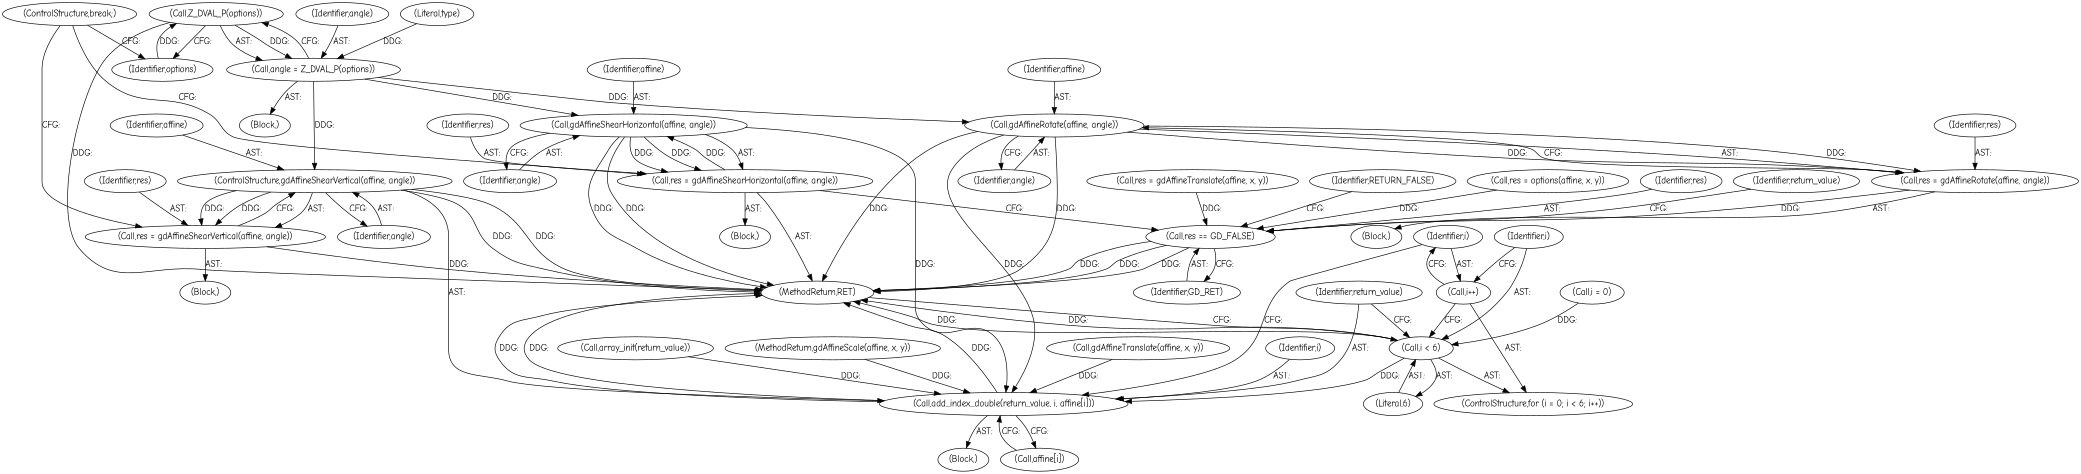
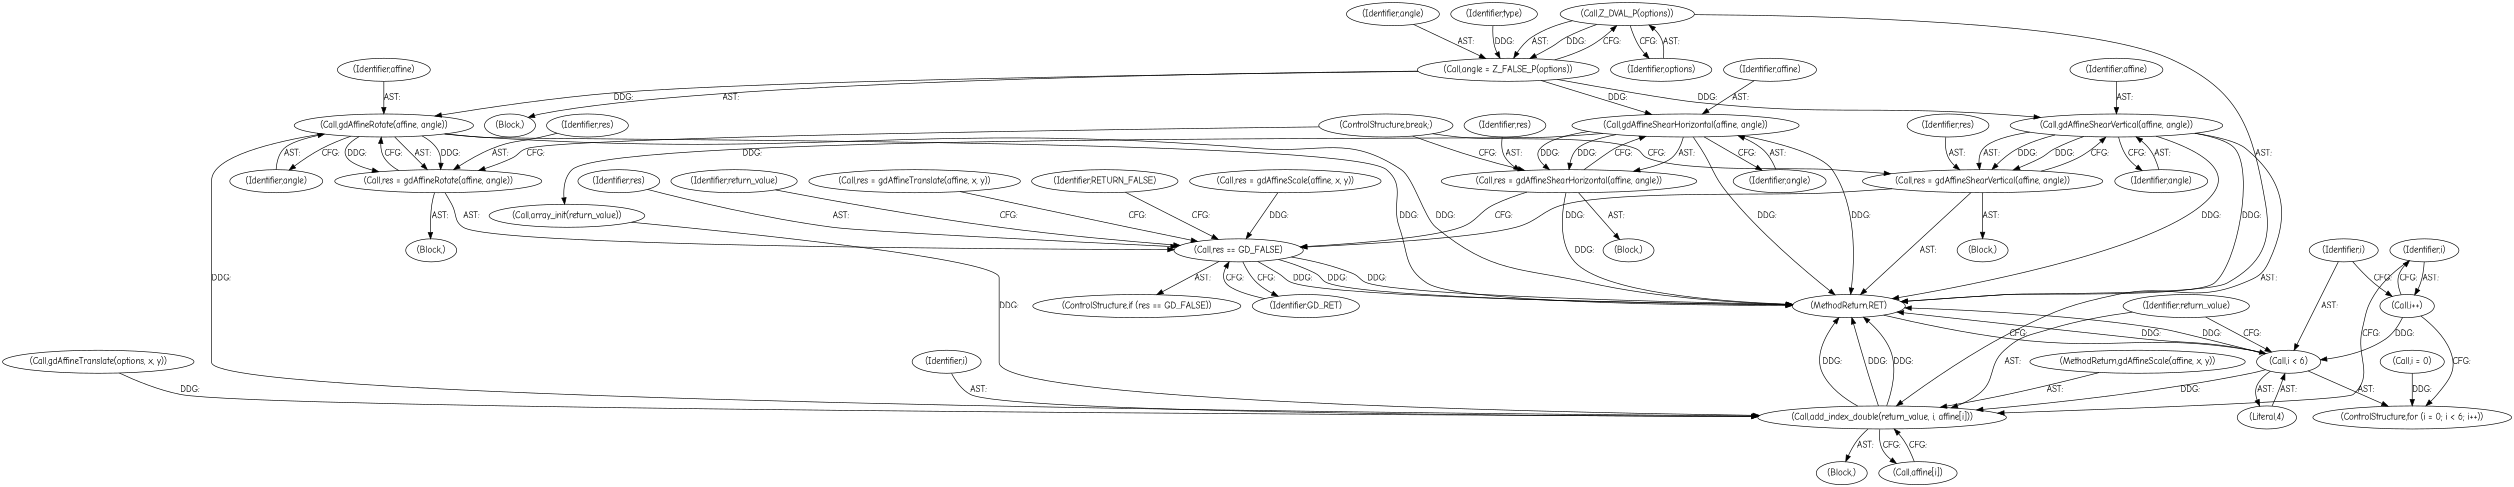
node "(Literal,type)": label "(Literal,type)" -> "(Identifier,type)"
edge "(ControlStructure,break;)" -> "(Identifier,options)": now "(ControlStructure,break;)" -> "(Call,res = gdAffineRotate(affine, angle))"
edge "(Identifier,options)" -> "(Call,Z_DVAL_P(options))": label "DDG: " -> "AST: "
node "(Call,angle = Z_DVAL_P(options))": label "(Call,angle = Z_DVAL_P(options))" -> "(Call,angle = Z_FALSE_P(options))"
edge "(Call,Z_DVAL_P(options))" -> "(MethodReturn,RET)": label "DDG: " -> "AST: "
edge "(Call,res = gdAffineShearHorizontal(affine, angle))" -> "(Call,gdAffineShearHorizontal(affine, angle))": label "DDG: " -> "CFG: "
node "(ControlStructure,gdAffineShearVertical(affine, angle))": label "(ControlStructure,gdAffineShearVertical(affine, angle))" -> "(Call,gdAffineShearVertical(affine, angle))"
node "(Call,res = options(affine, x, y))": label "(Call,res = options(affine, x, y))" -> "(Call,res = gdAffineScale(affine, x, y))"
edge "(Call,res = gdAffineShearVertical(affine, angle))" -> "(Call,res == GD_FALSE)": added, label "DDG:"
edge "(Call,res = gdAffineTranslate(affine, x, y))" -> "(Call,res == GD_FALSE)": label "DDG: " -> "CFG: "
edge "(Call,res = gdAffineRotate(affine, angle))" -> "(Call,res == GD_FALSE)": label "DDG: " -> "AST: "
edge "(Call,gdAffineShearHorizontal(affine, angle))" -> "(Call,add_index_double(return_value, i, affine[i]))": now "(Call,gdAffineShearHorizontal(affine, angle))" -> "(Call,array_init(return_value))"
edge "(Call,res = gdAffineShearHorizontal(affine, angle))" -> "(MethodReturn,RET)": label "AST: " -> "DDG: "
edge "(Call,res = gdAffineShearVertical(affine, angle))" -> "(MethodReturn,RET)": label "DDG: " -> "AST: "
edge "(Identifier,GD_RET)" -> "(Call,res == GD_FALSE)": label "AST: " -> "CFG: "
node "(ControlStructure,if (res == GD_FALSE))": added
edge "(Call,i++)" -> "(Call,i < 6)": label "CFG: " -> "DDG: "
edge "(Call,i = 0)" -> "(Call,i < 6)": now "(Call,i = 0)" -> "(ControlStructure,for (i = 0; i < 6; i++))"
node "(Call,gdAffineTranslate(affine, x, y))": label "(Call,gdAffineTranslate(affine, x, y))" -> "(Call,gdAffineTranslate(options, x, y))"
edge "(Call,i++)" -> "(ControlStructure,for (i = 0; i < 6; i++))": label "AST: " -> "CFG: "
edge "(MethodReturn,gdAffineScale(affine, x, y))" -> "(Call,add_index_double(return_value, i, affine[i]))": label "DDG: " -> "AST: "
node "(Literal,6)": label "(Literal,6)" -> "(Literal,4)"
